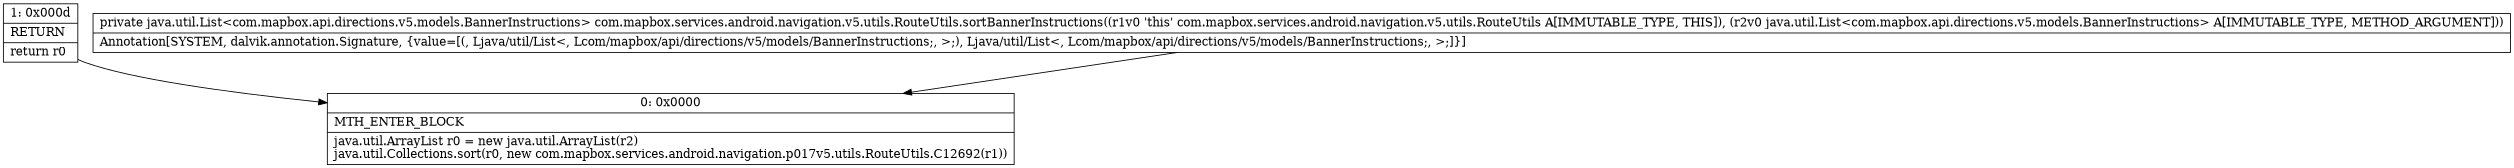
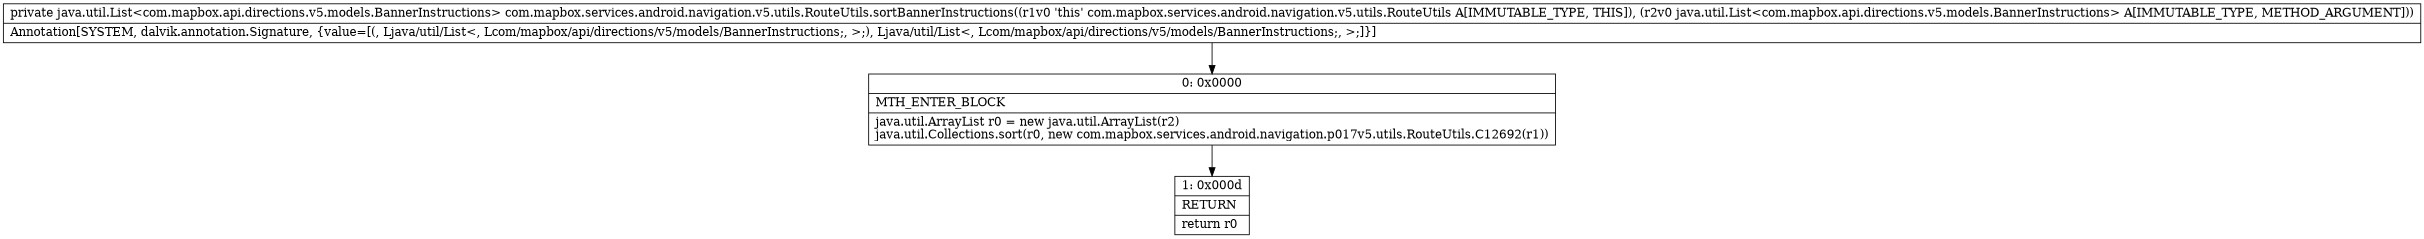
edge "1: 0x000d" -> "0: 0x0000": reversed
